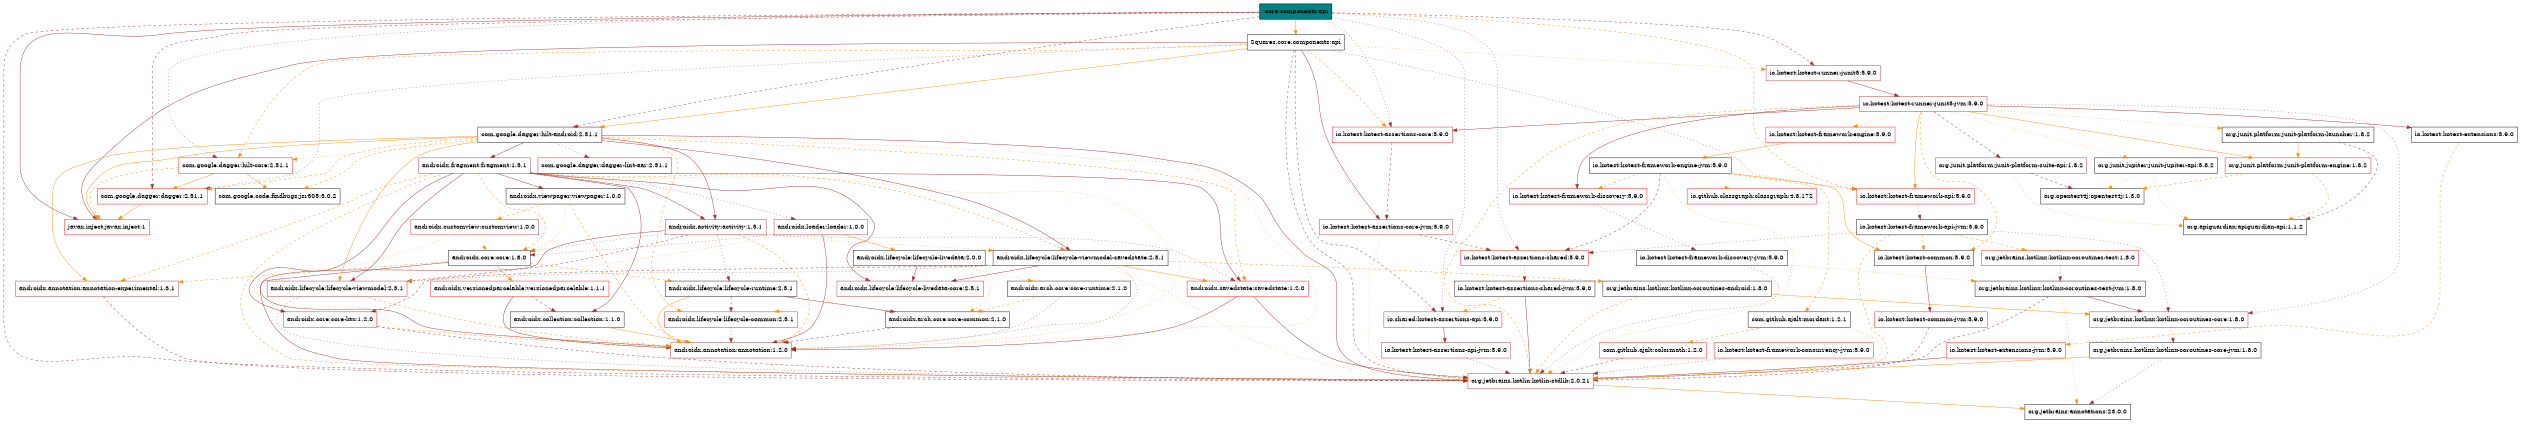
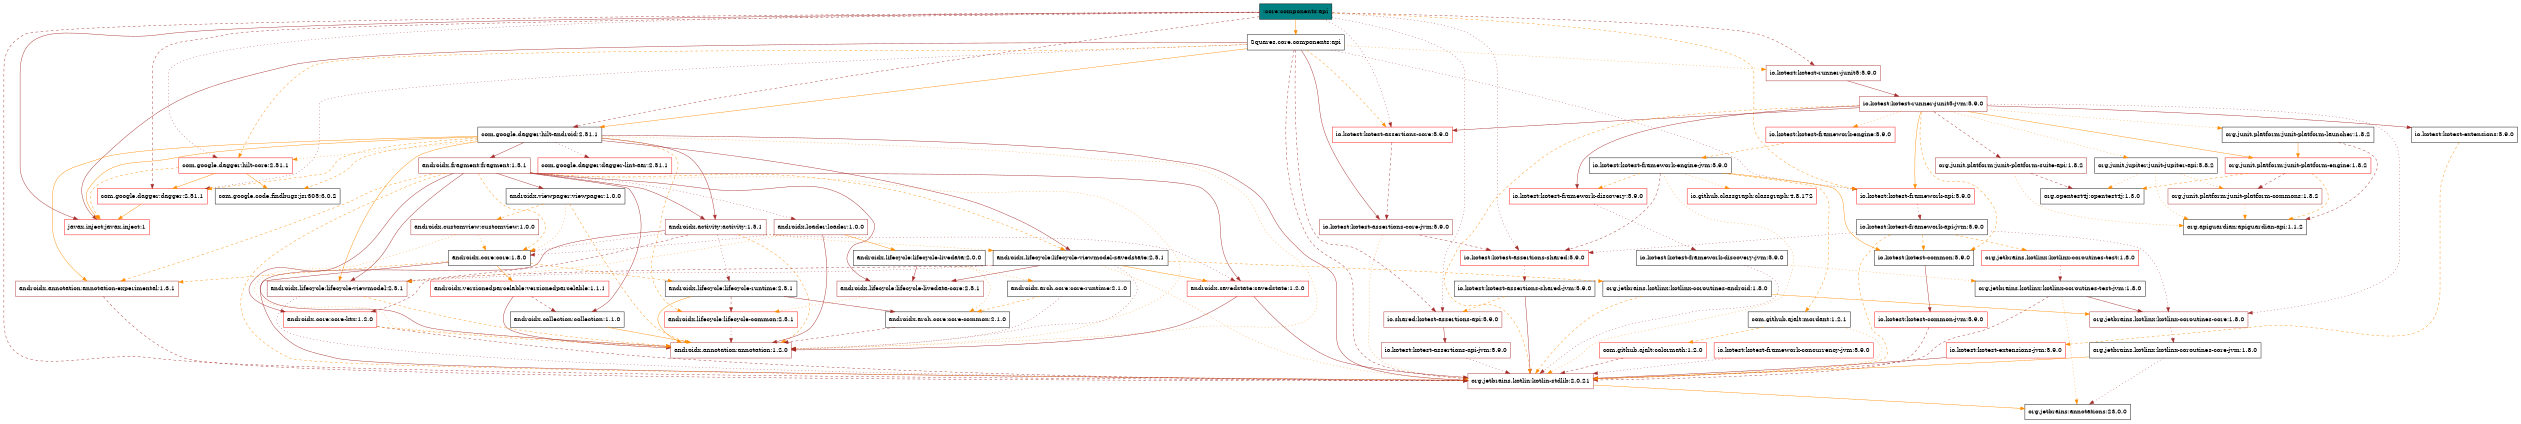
edge "io.kotest:kotest-framework-engine:5.9.0" -> "io.kotest:kotest-framework-engine-jvm:5.9.0": style solid -> dashed
edge "com.google.dagger:hilt-android:2.51.1" -> "androidx.savedstate:savedstate:1.2.0": removed
node "org.junit.platform:junit-platform-commons:1.8.2": added
